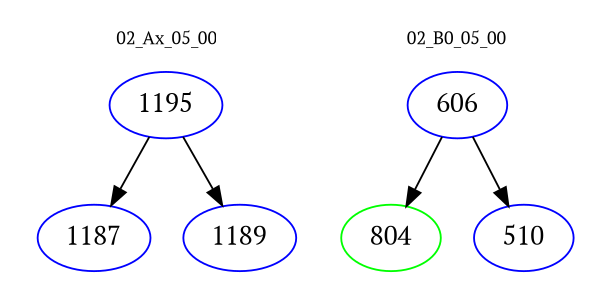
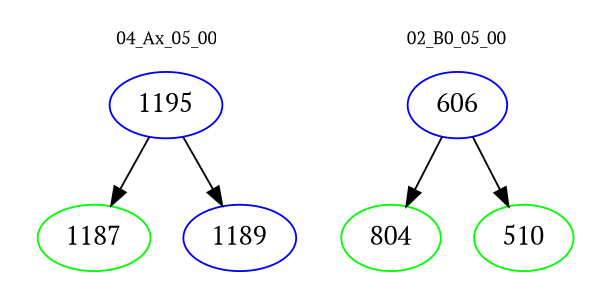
cluster "02_Ax_05_00": label "02_Ax_05_00" -> "04_Ax_05_00"
node "1187": color blue -> green
node "510": color blue -> green
